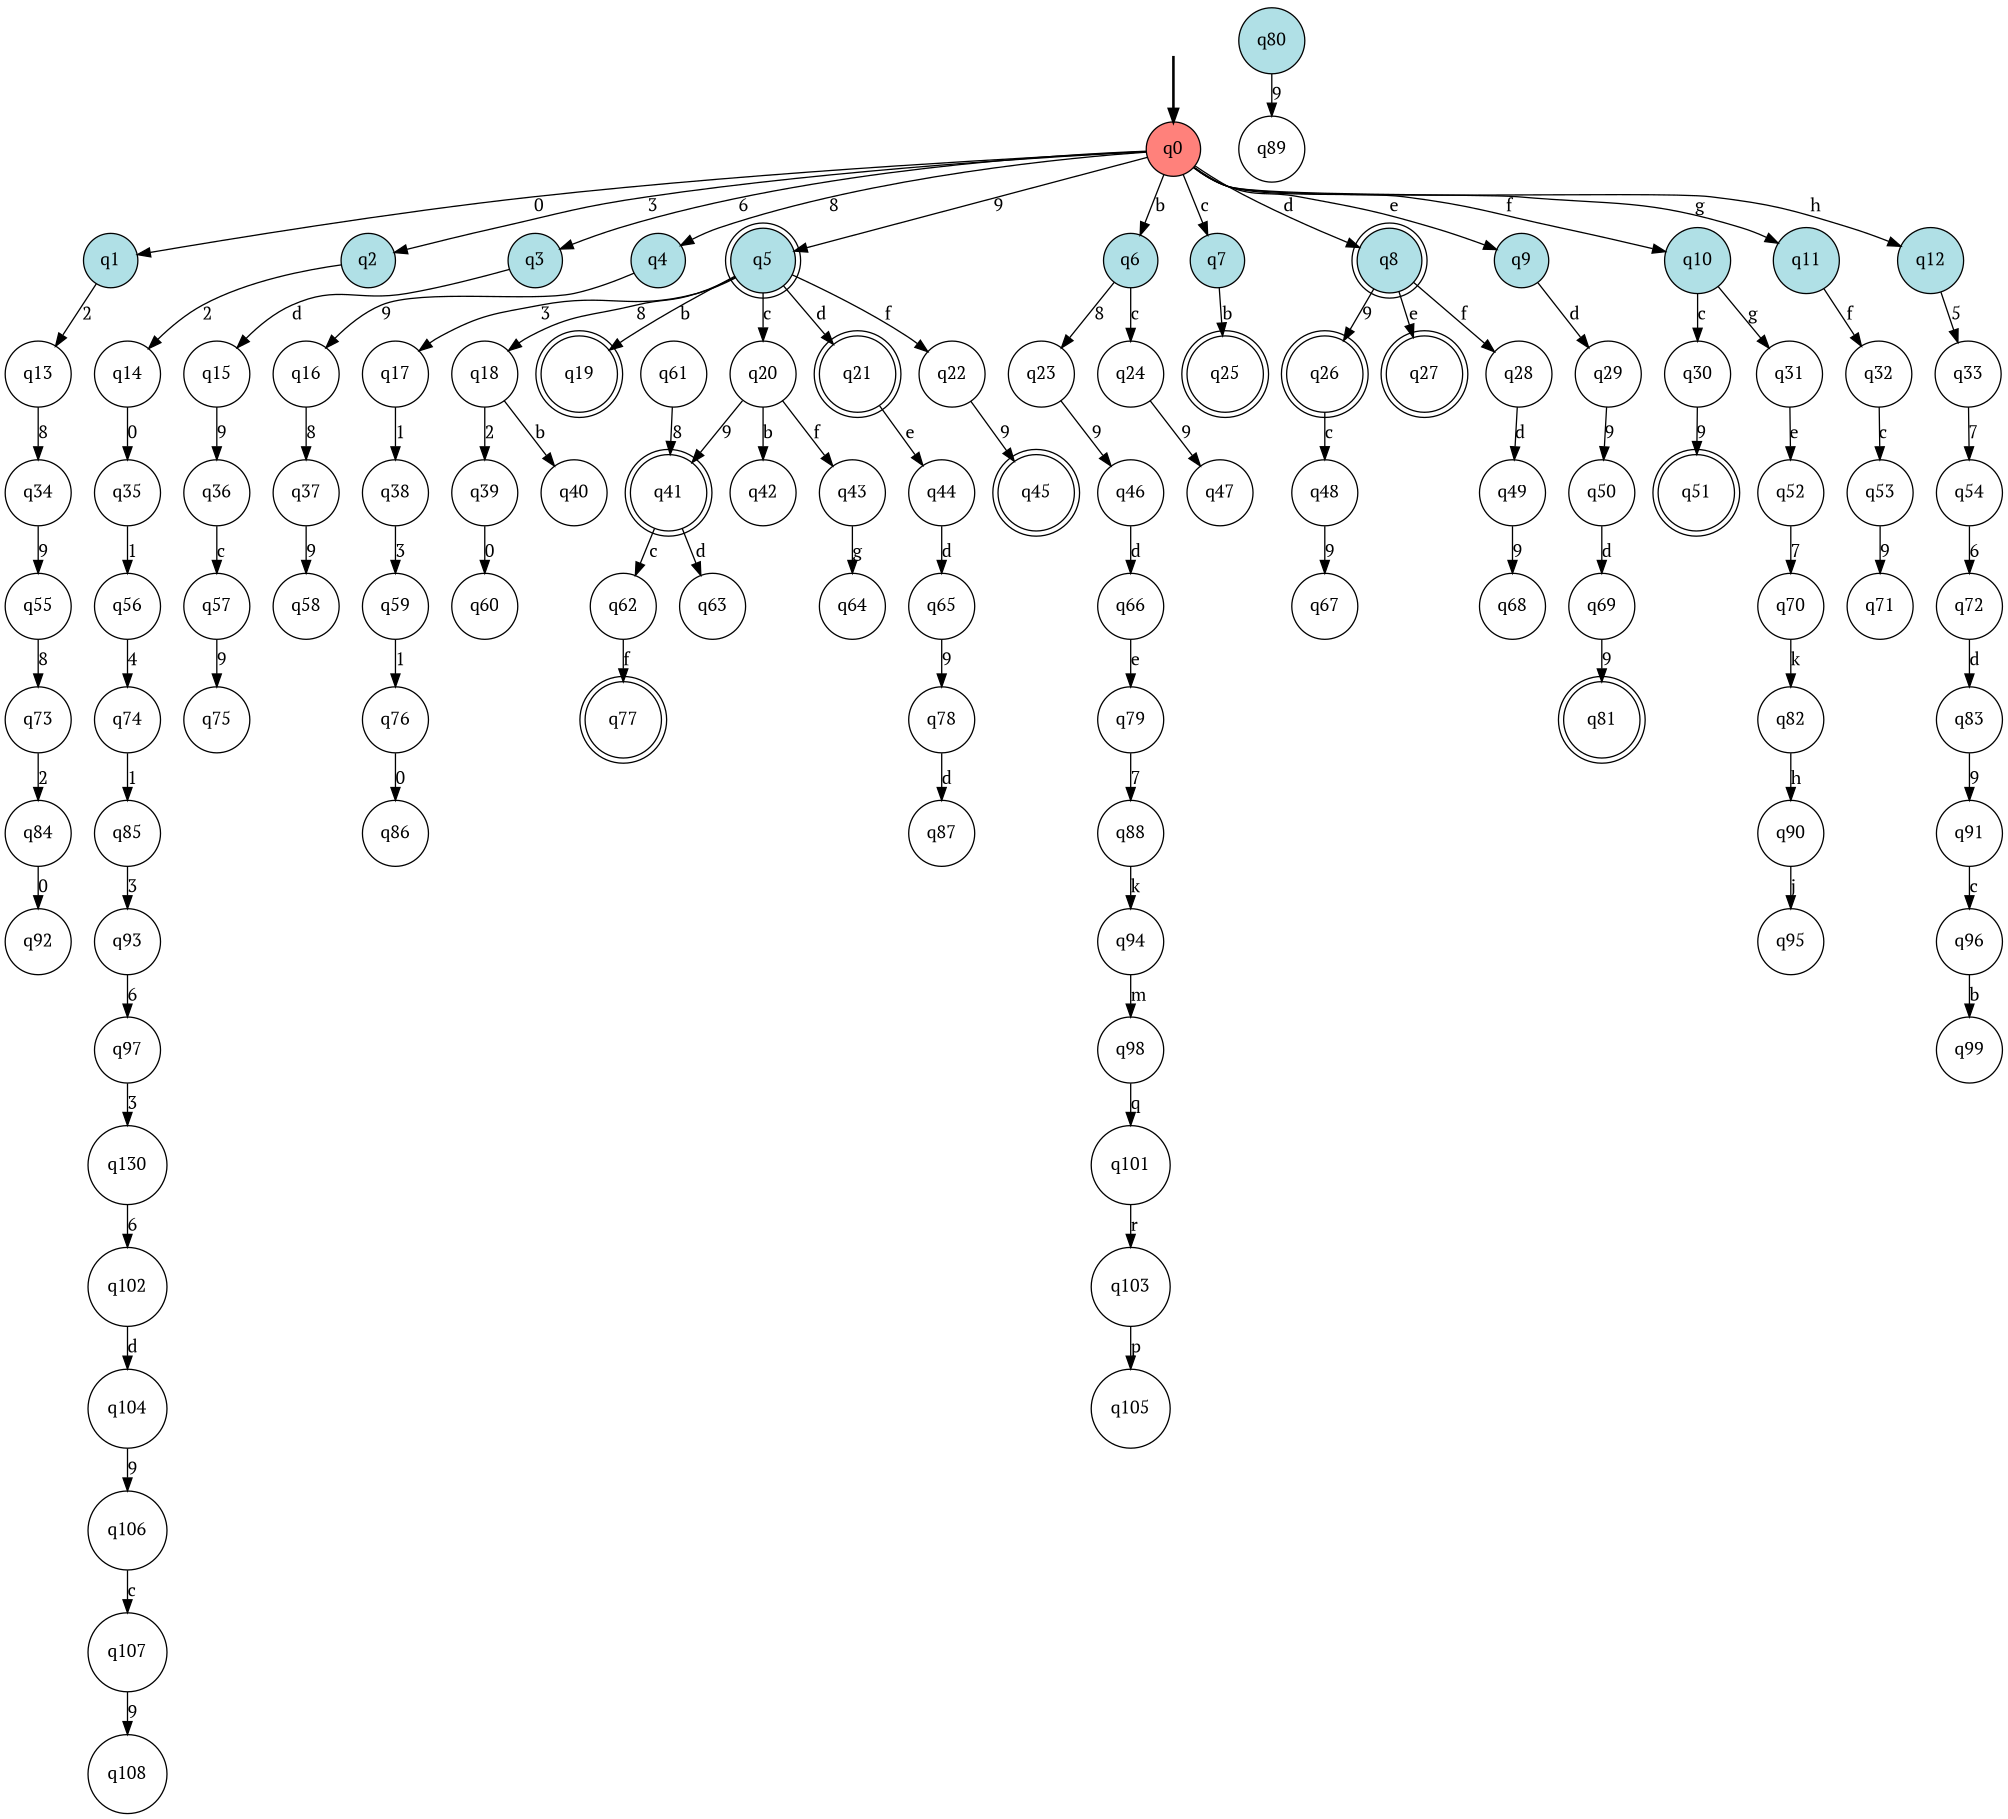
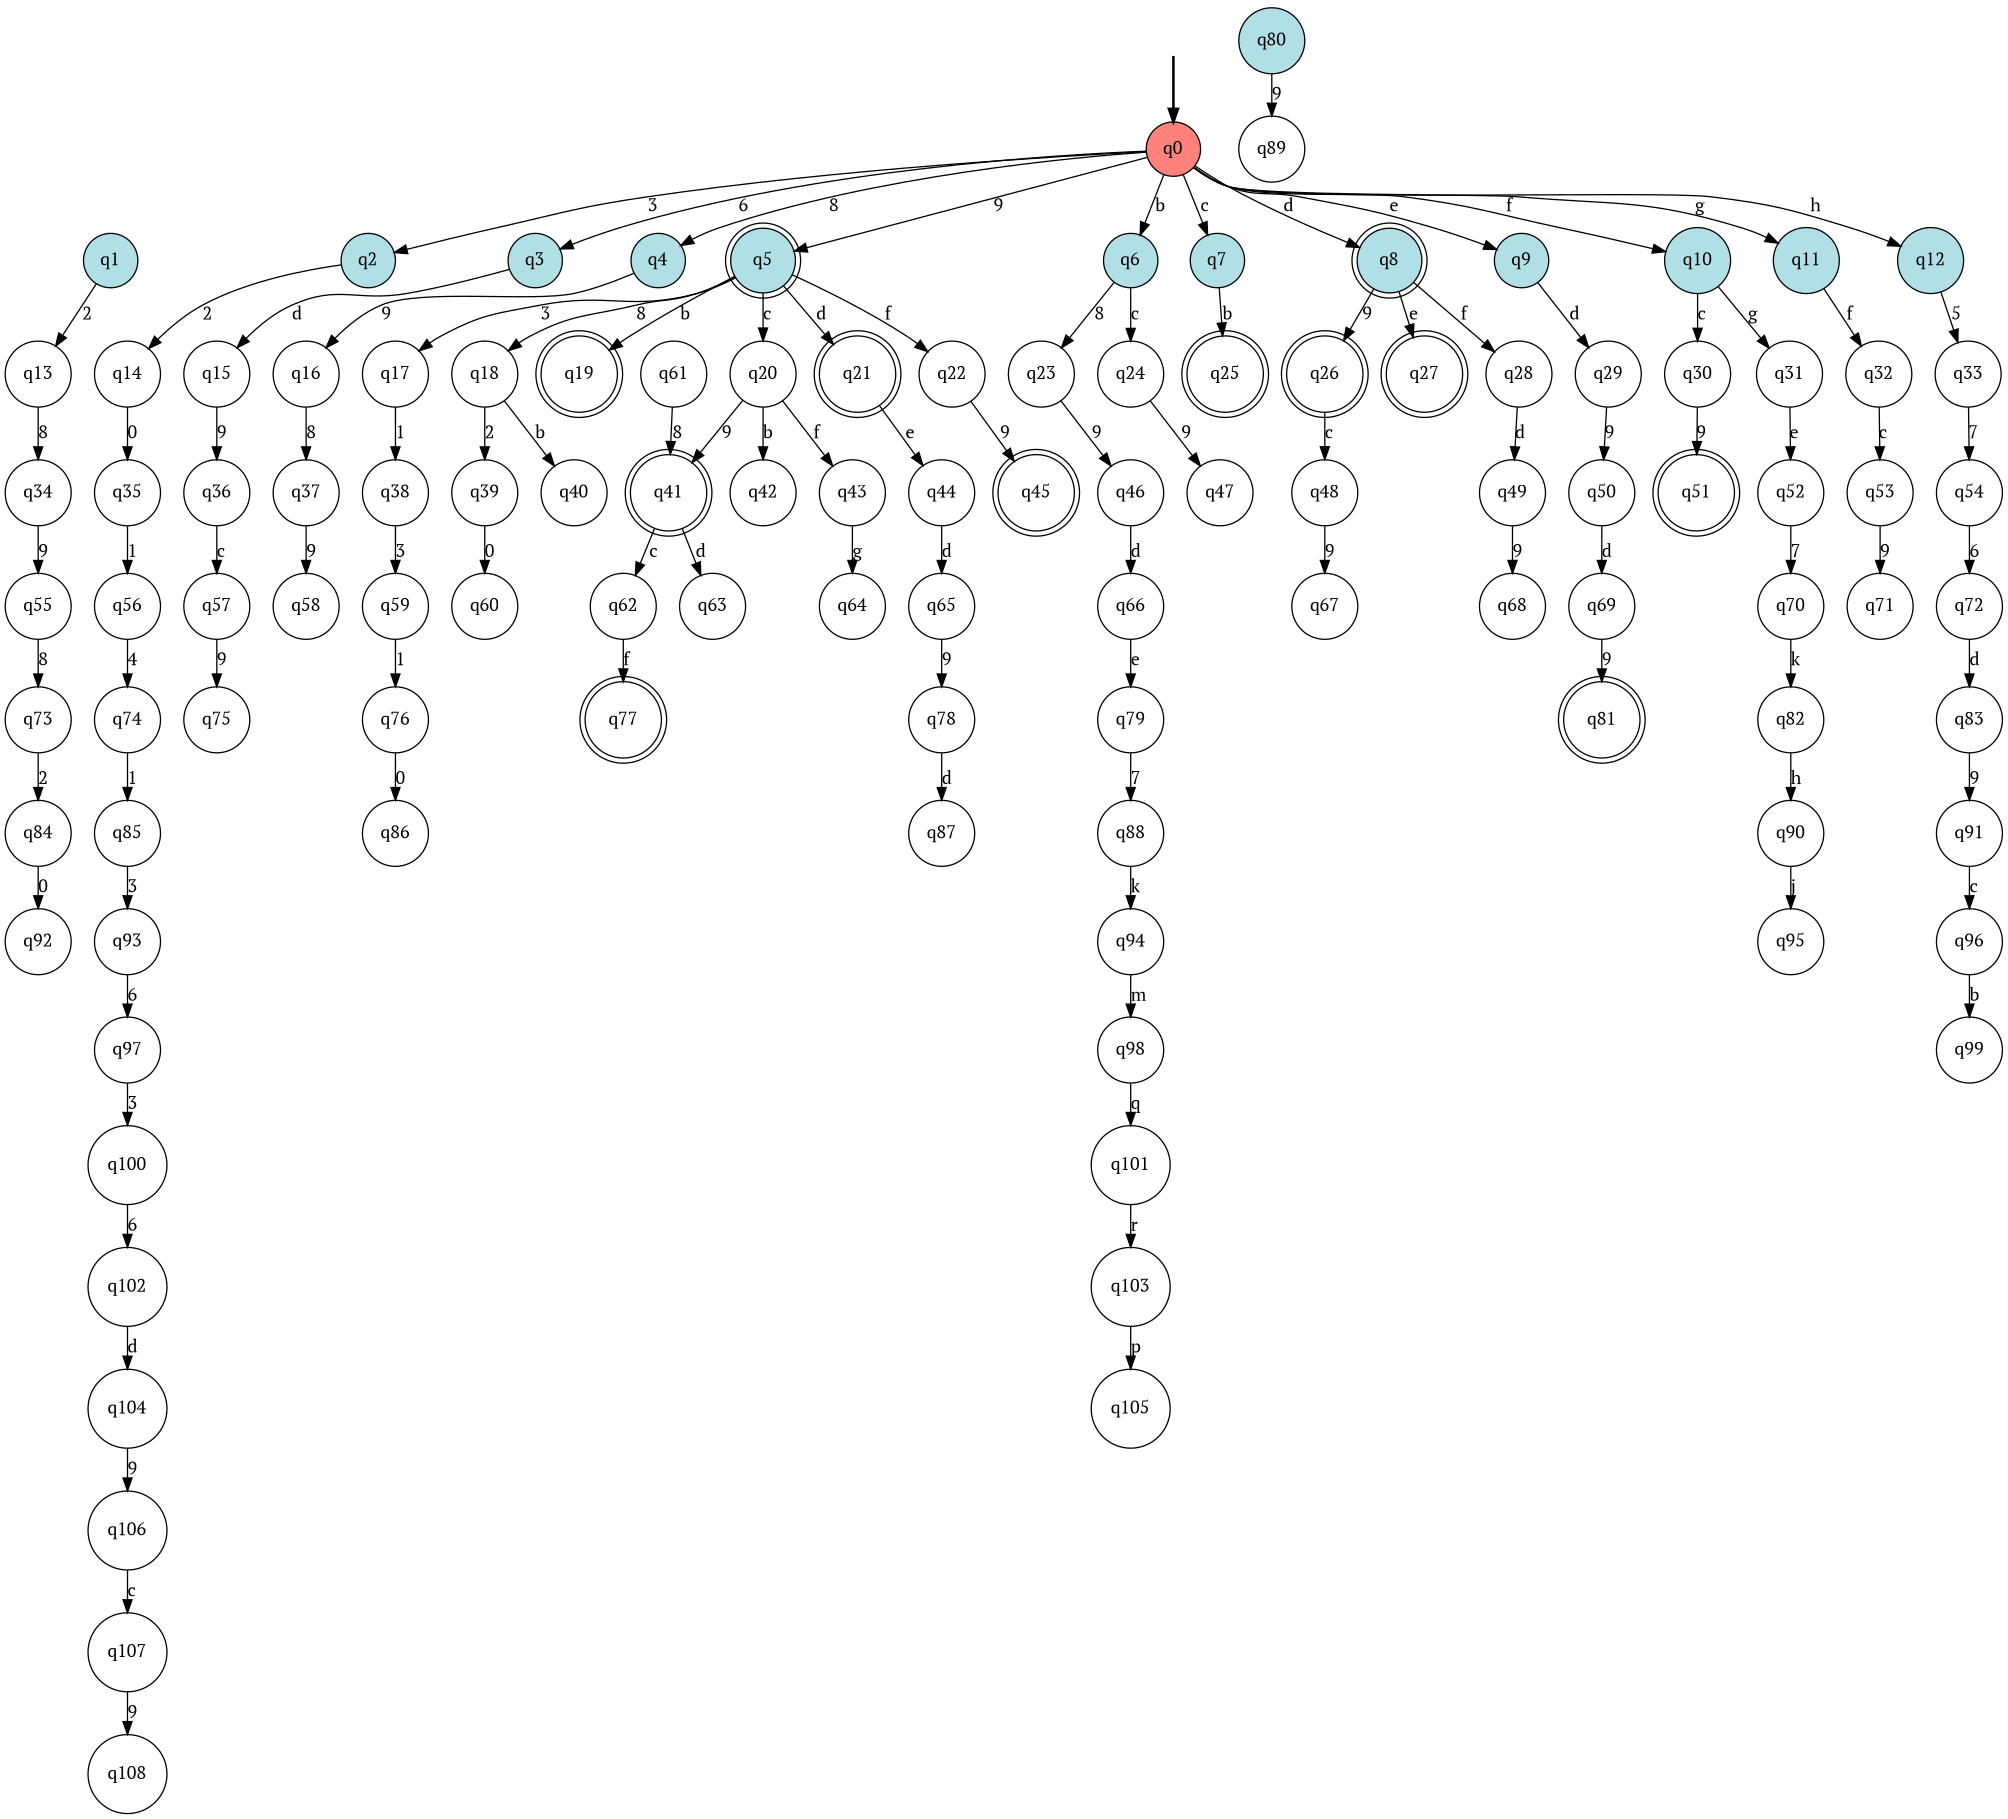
edge "q0" -> "q1": removed, label "0"
node "q130": label "q130" -> "q100"
